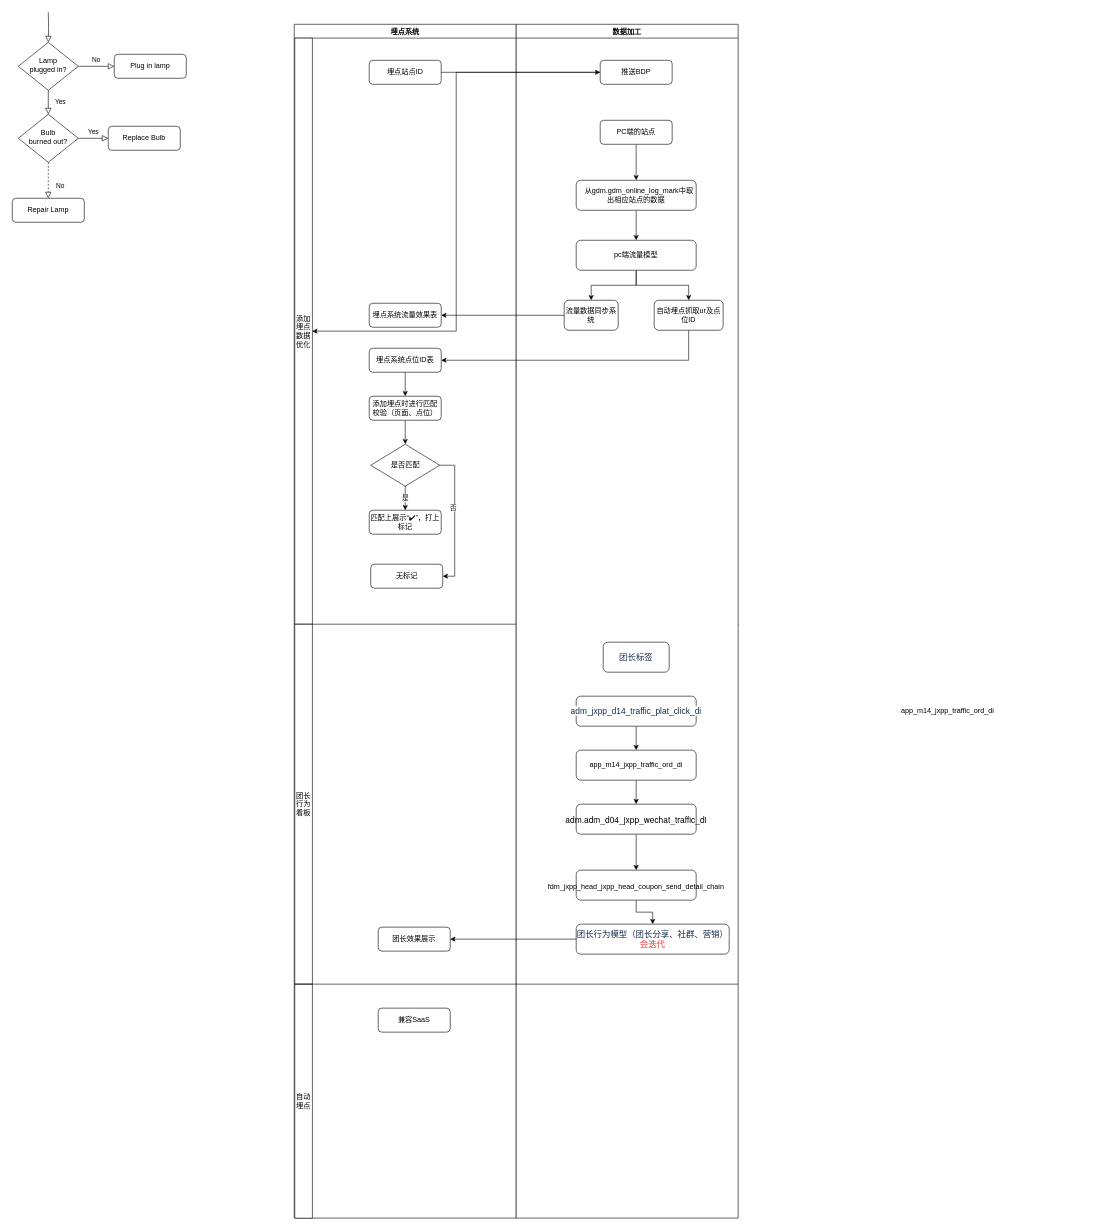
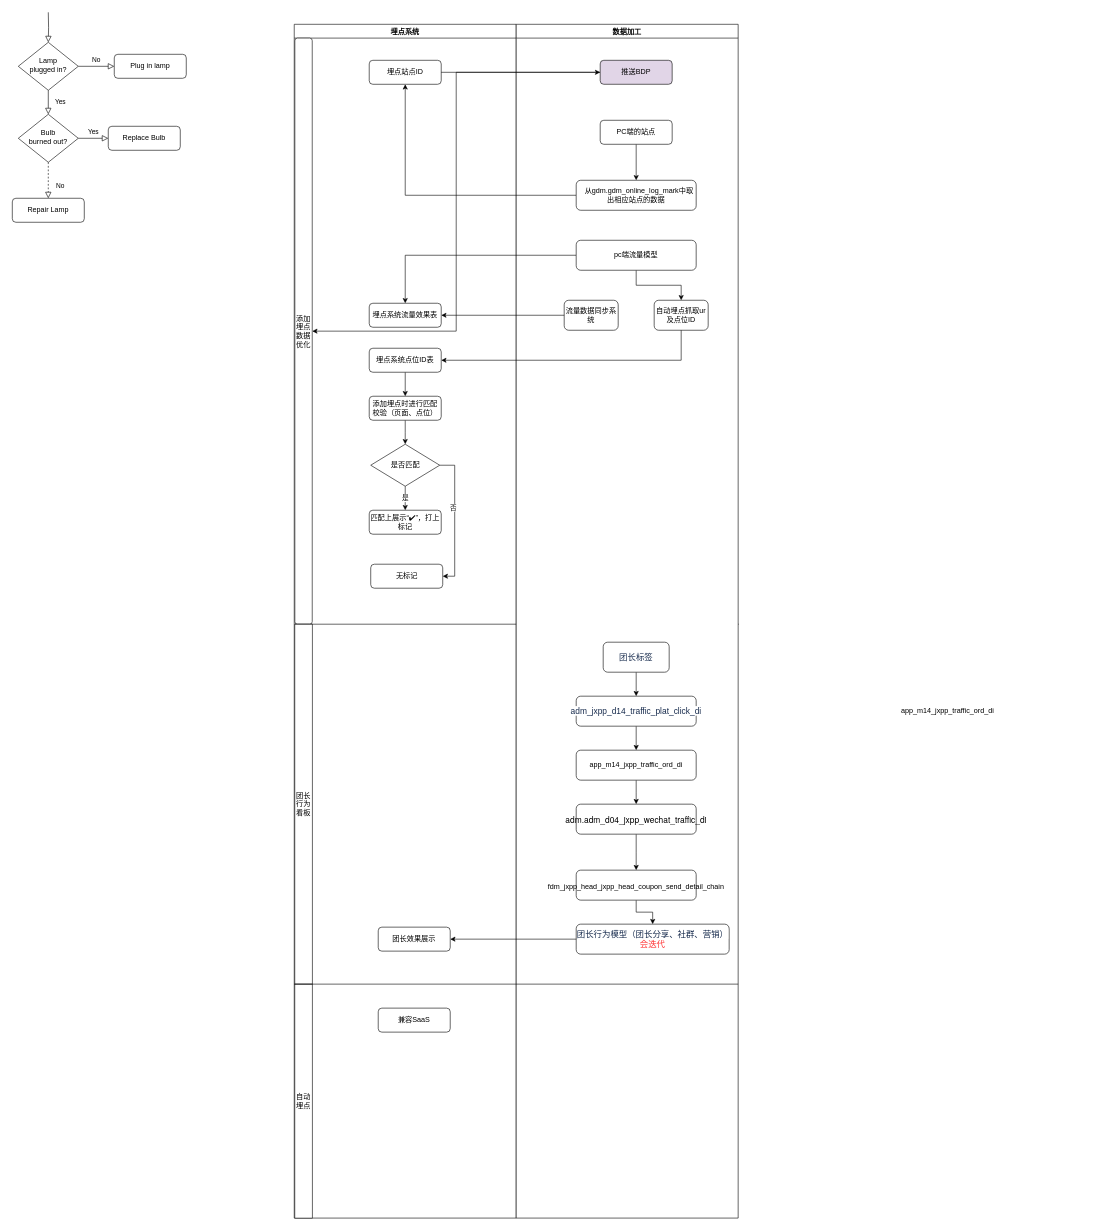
node "推送BDP": fillcolor #ffffff -> #e1d5e7
edge "从gdm.gdm_online_log_mark中取出相应站点的数据" -> "pc端流量模型": now "从gdm.gdm_online_log_mark中取出相应站点的数据" -> "埋点站点ID"
edge "pc端流量模型" -> "流量数据同步系统": now "pc端流量模型" -> "埋点系统流量效果表"
node "自动埋点抓取ur及点位ID": size 69x30 -> 54x30
node "添加埋点数据优化": shape rectangle -> rounded rectangle
edge "团长标签" -> "adm_jxpp_d14_traffic_plat_click_di": added
